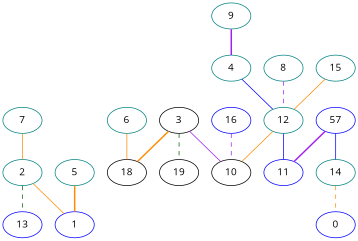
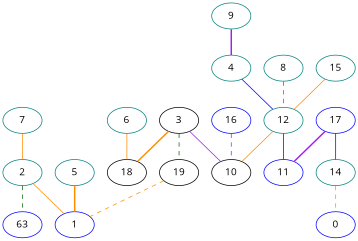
node "57": label "57" -> "17"
edge "19" -- "1": added
node "13": label "13" -> "63"
